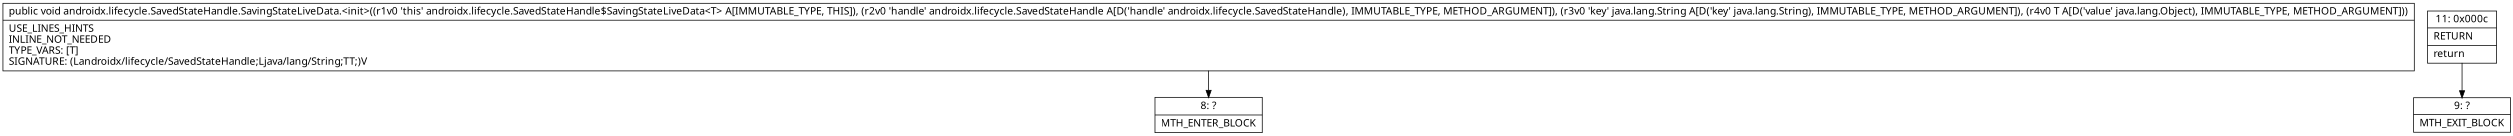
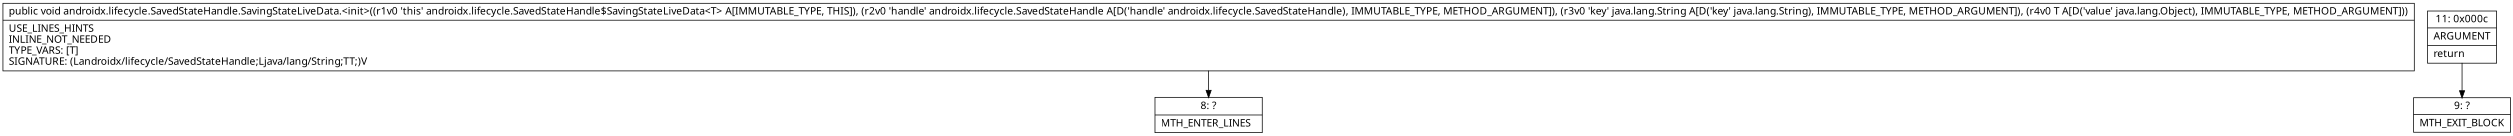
node "11: 0x000c": text "RETURN" -> "ARGUMENT"
node "8: ?": text "MTH_ENTER_BLOCK" -> "MTH_ENTER_LINES"
